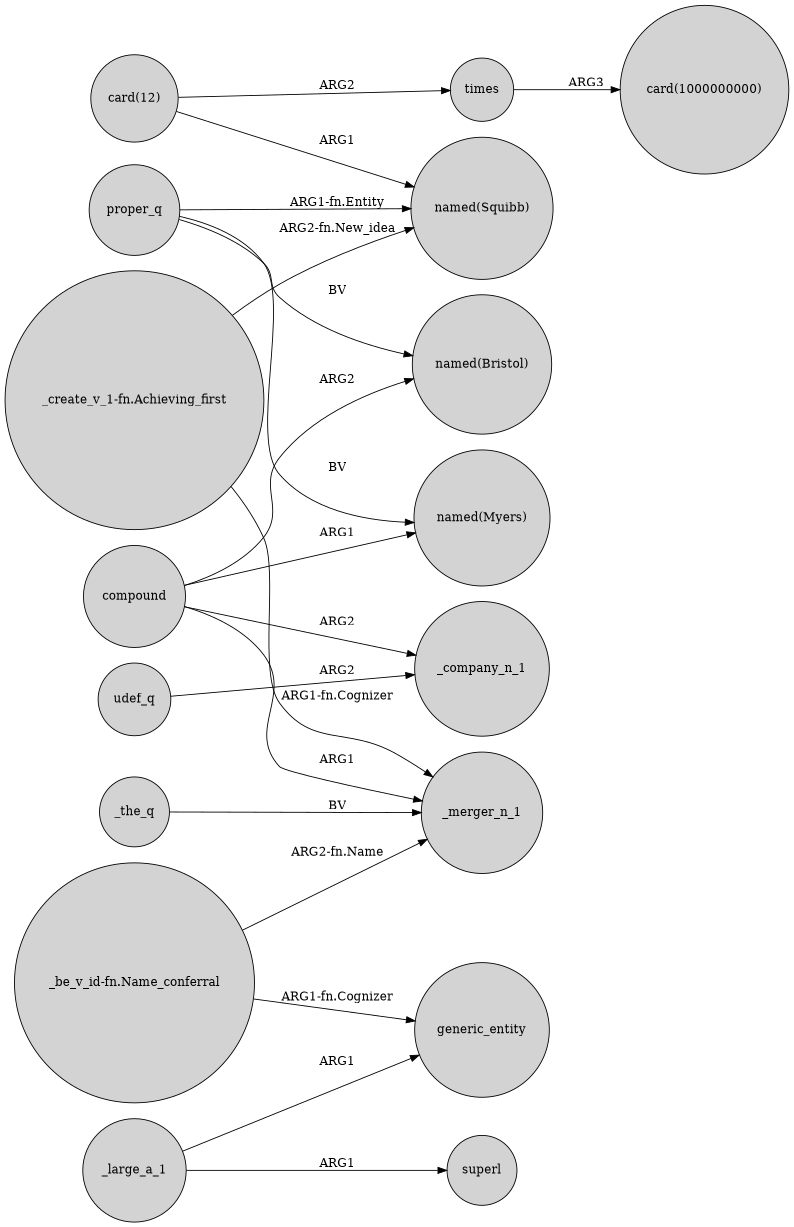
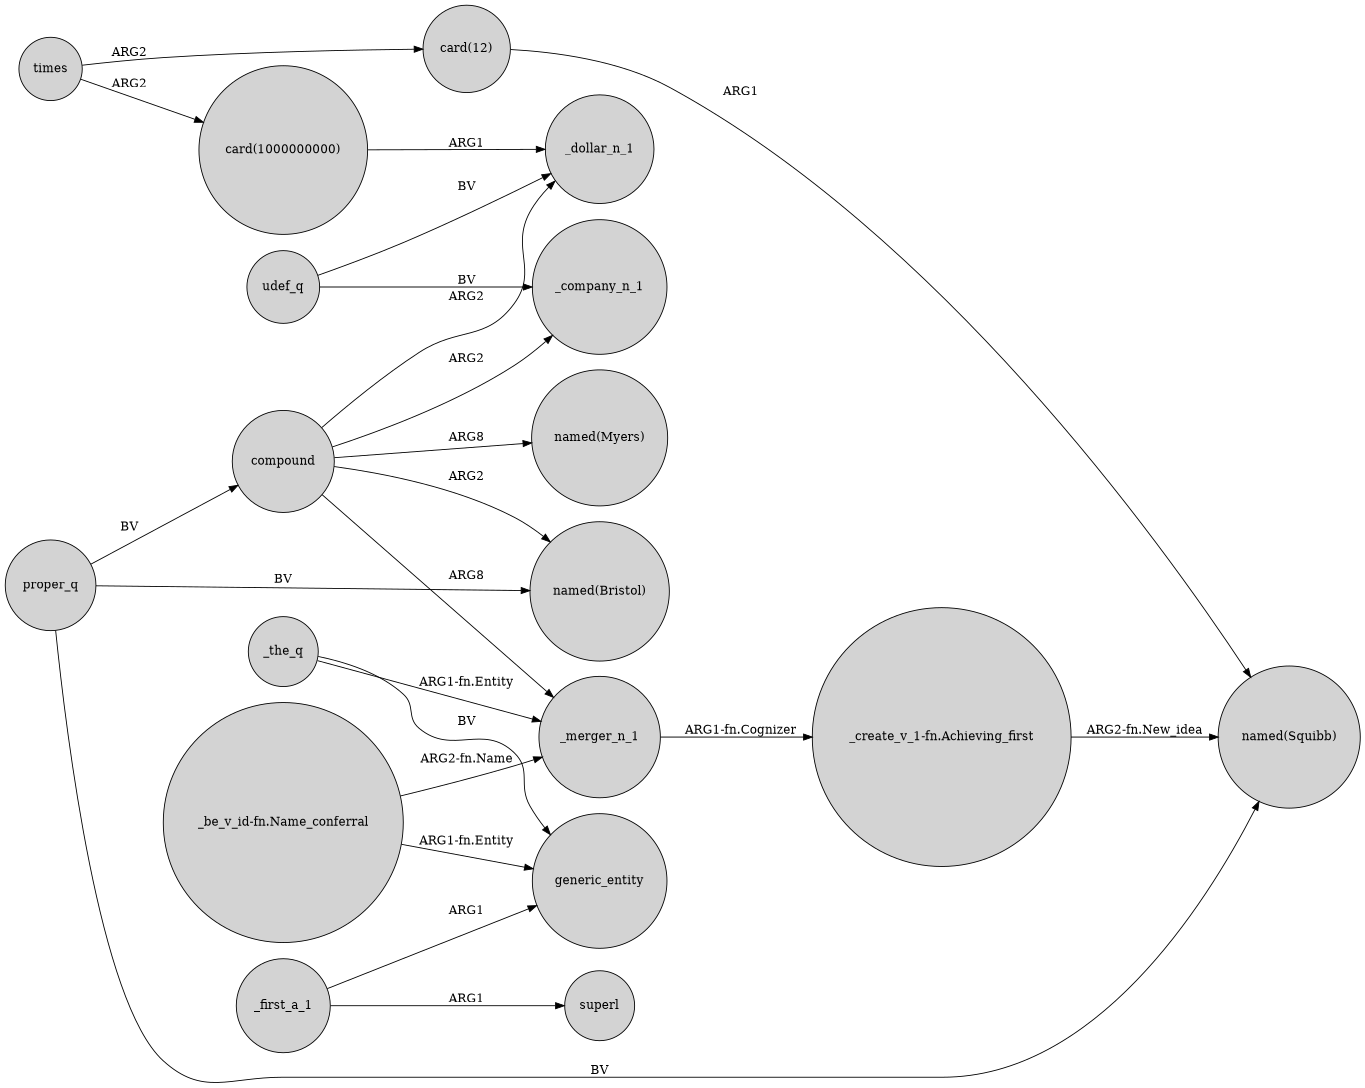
edge "times" -> "card(1000000000)": label "ARG3" -> "ARG2"
edge "card(12)" -> "times": reversed
node "_dollar_n_1": added
edge "proper_q" -> "named(Squibb)": label "ARG1-fn.Entity" -> "BV"
edge "proper_q" -> "named(Myers)": now "proper_q" -> "compound"
edge "compound" -> "named(Myers)": label "ARG1" -> "ARG8"
edge "_create_v_1-fn.Achieving_first" -> "_merger_n_1": reversed
edge "udef_q" -> "_company_n_1": label "ARG2" -> "BV"
edge "_the_q" -> "generic_entity": added, label "BV"
edge "compound" -> "_merger_n_1": label "ARG1" -> "ARG8"
edge "_the_q" -> "_merger_n_1": label "BV" -> "ARG1-fn.Entity"
edge "_be_v_id-fn.Name_conferral" -> "generic_entity": label "ARG1-fn.Cognizer" -> "ARG1-fn.Entity"
node "_large_a_1": label "_large_a_1" -> "_first_a_1"
